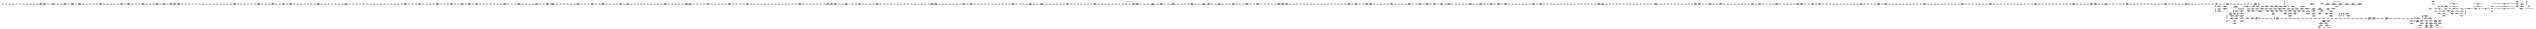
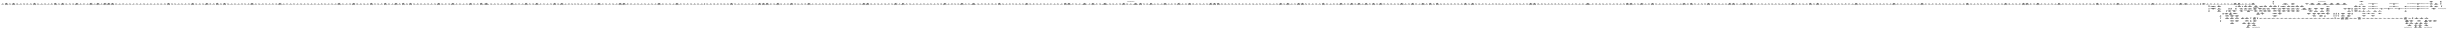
node "CE0x4180a30": added
node "CE0x40ecb10": removed
